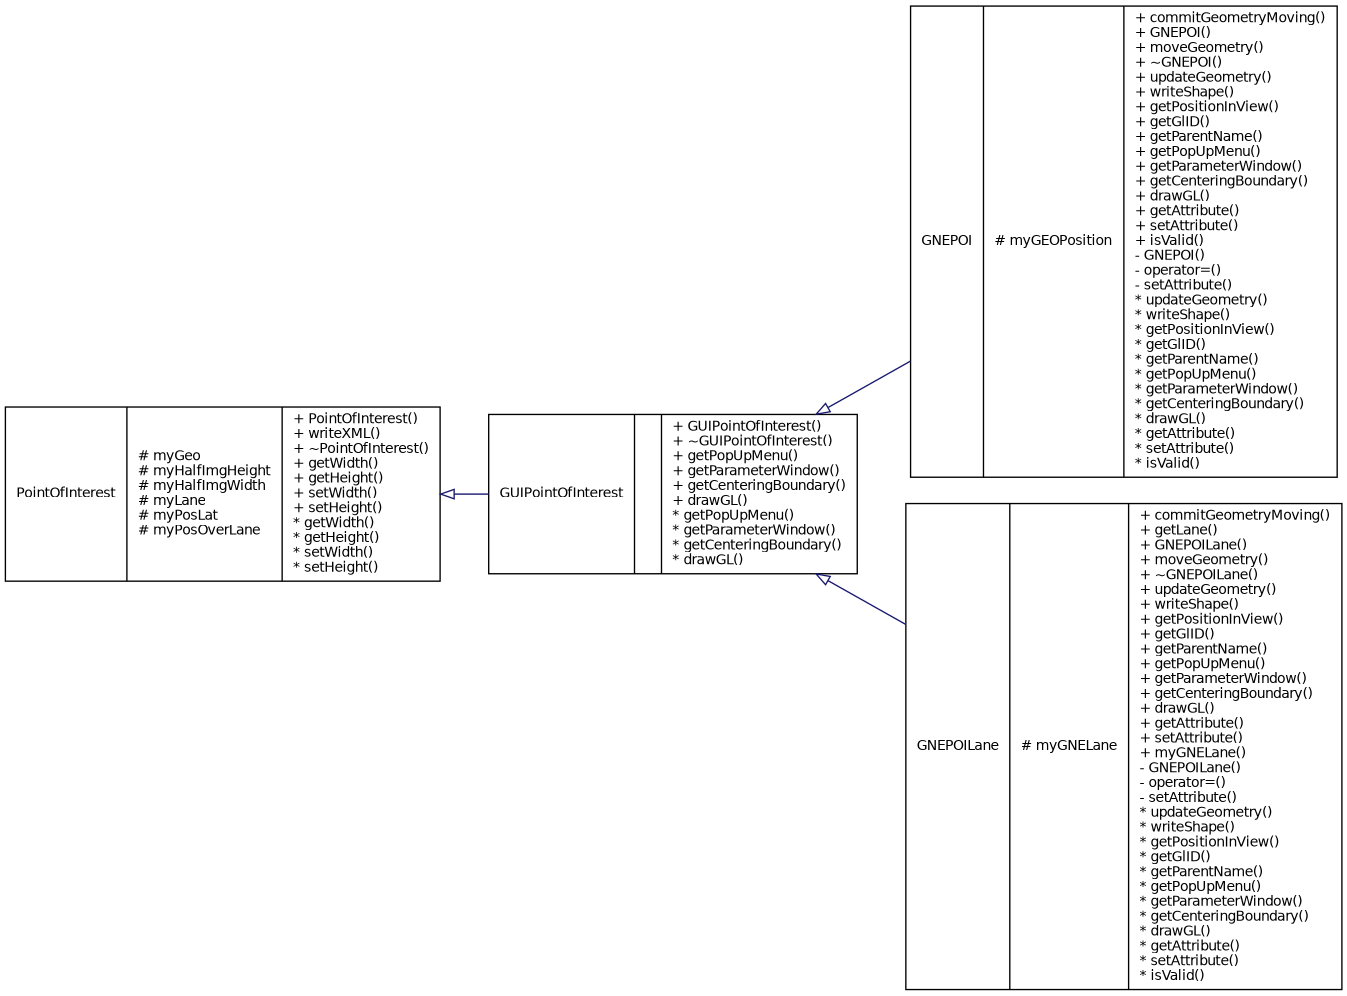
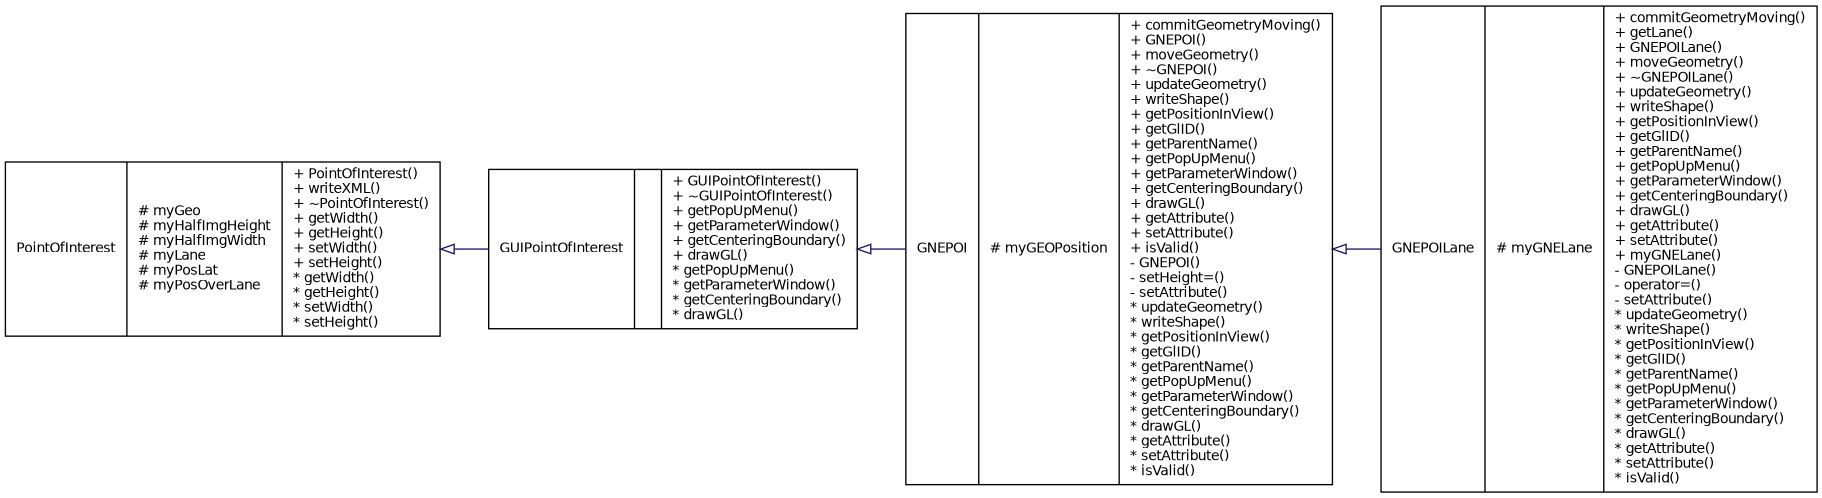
node "GNEPOI": text "- operator=()" -> "- setHeight=()"
edge "GNEPOILane" -> "GUIPointOfInterest": now "GNEPOILane" -> "GNEPOI"
